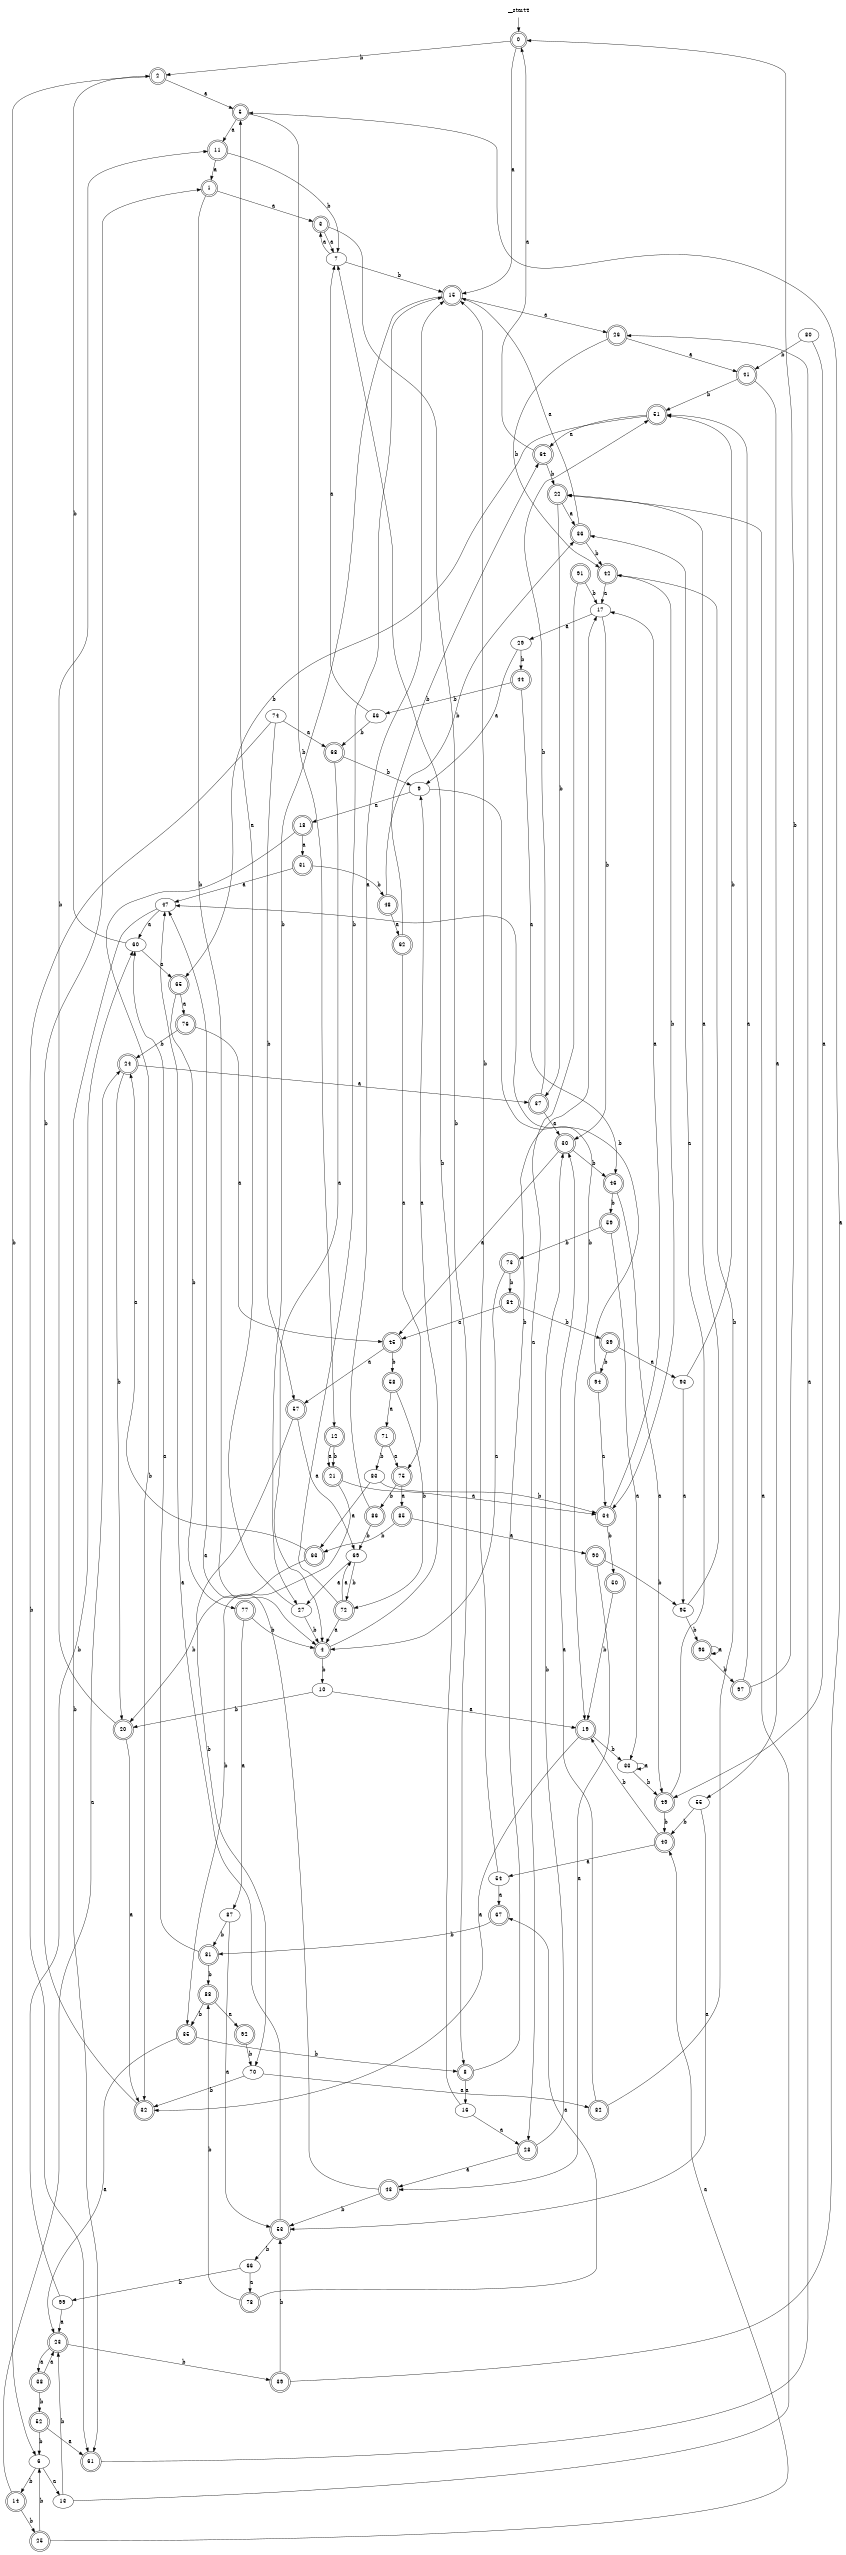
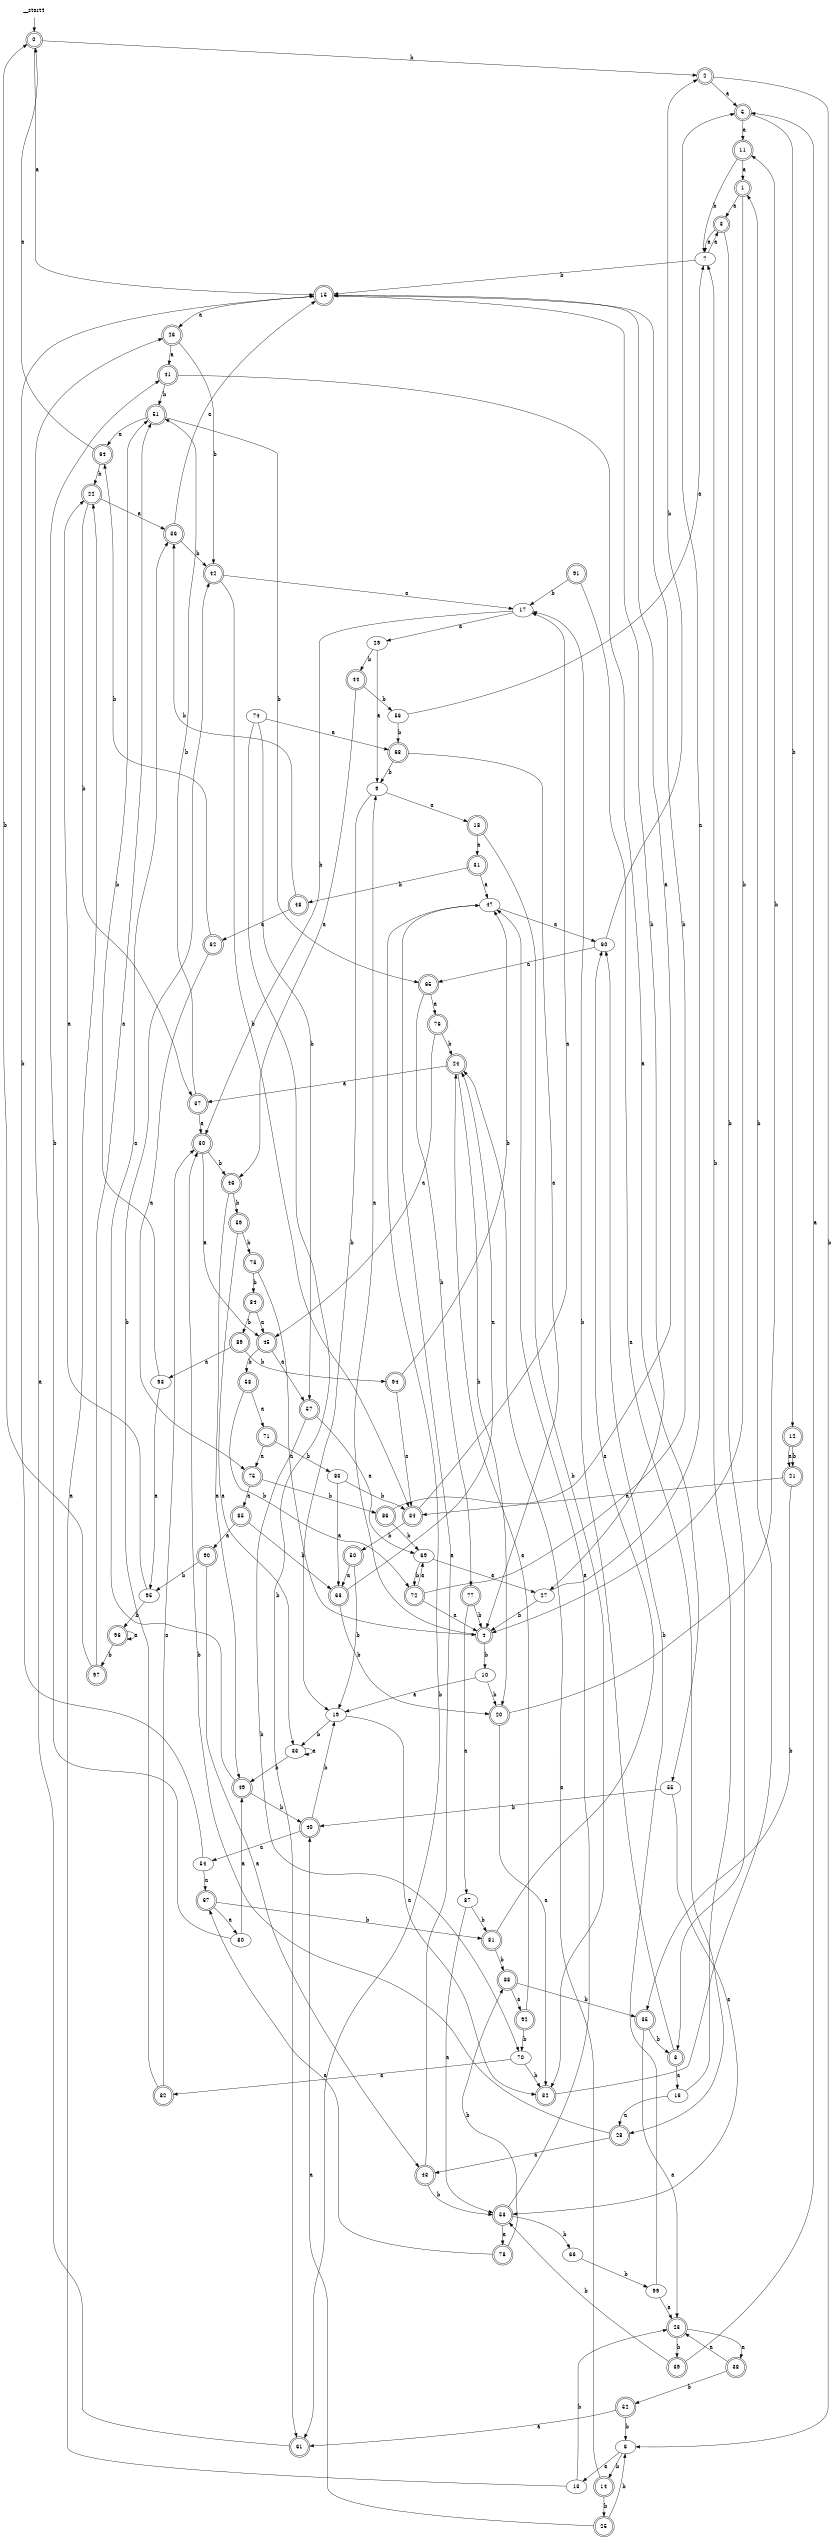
edge "92" -> "24": added, label "a"
edge "50" -> "63": added, label "a"
node "19": shape doublecircle -> ellipse
edge "67" -> "80": added, label "a"
edge "66" -> "78": now "53" -> "78"
